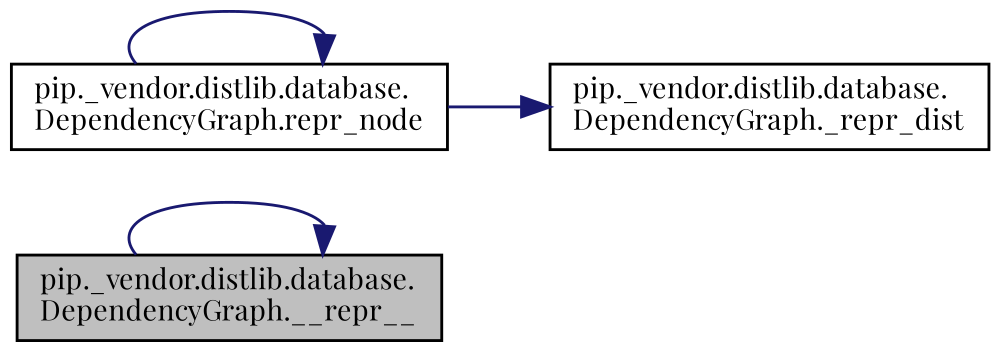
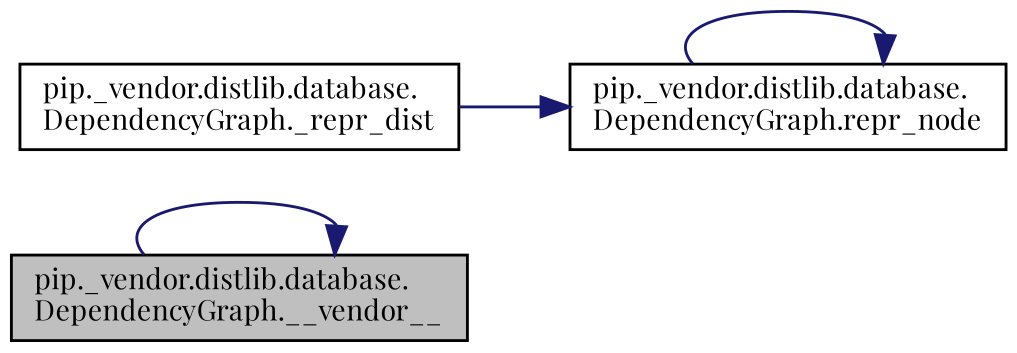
edge "pip._vendor.distlib.database. DependencyGraph.repr_node" -> "pip._vendor.distlib.database. DependencyGraph._repr_dist": reversed
node "pip._vendor.distlib.database. DependencyGraph.__repr__": label "pip._vendor.distlib.database. DependencyGraph.__repr__" -> "pip._vendor.distlib.database. DependencyGraph.__vendor__"
